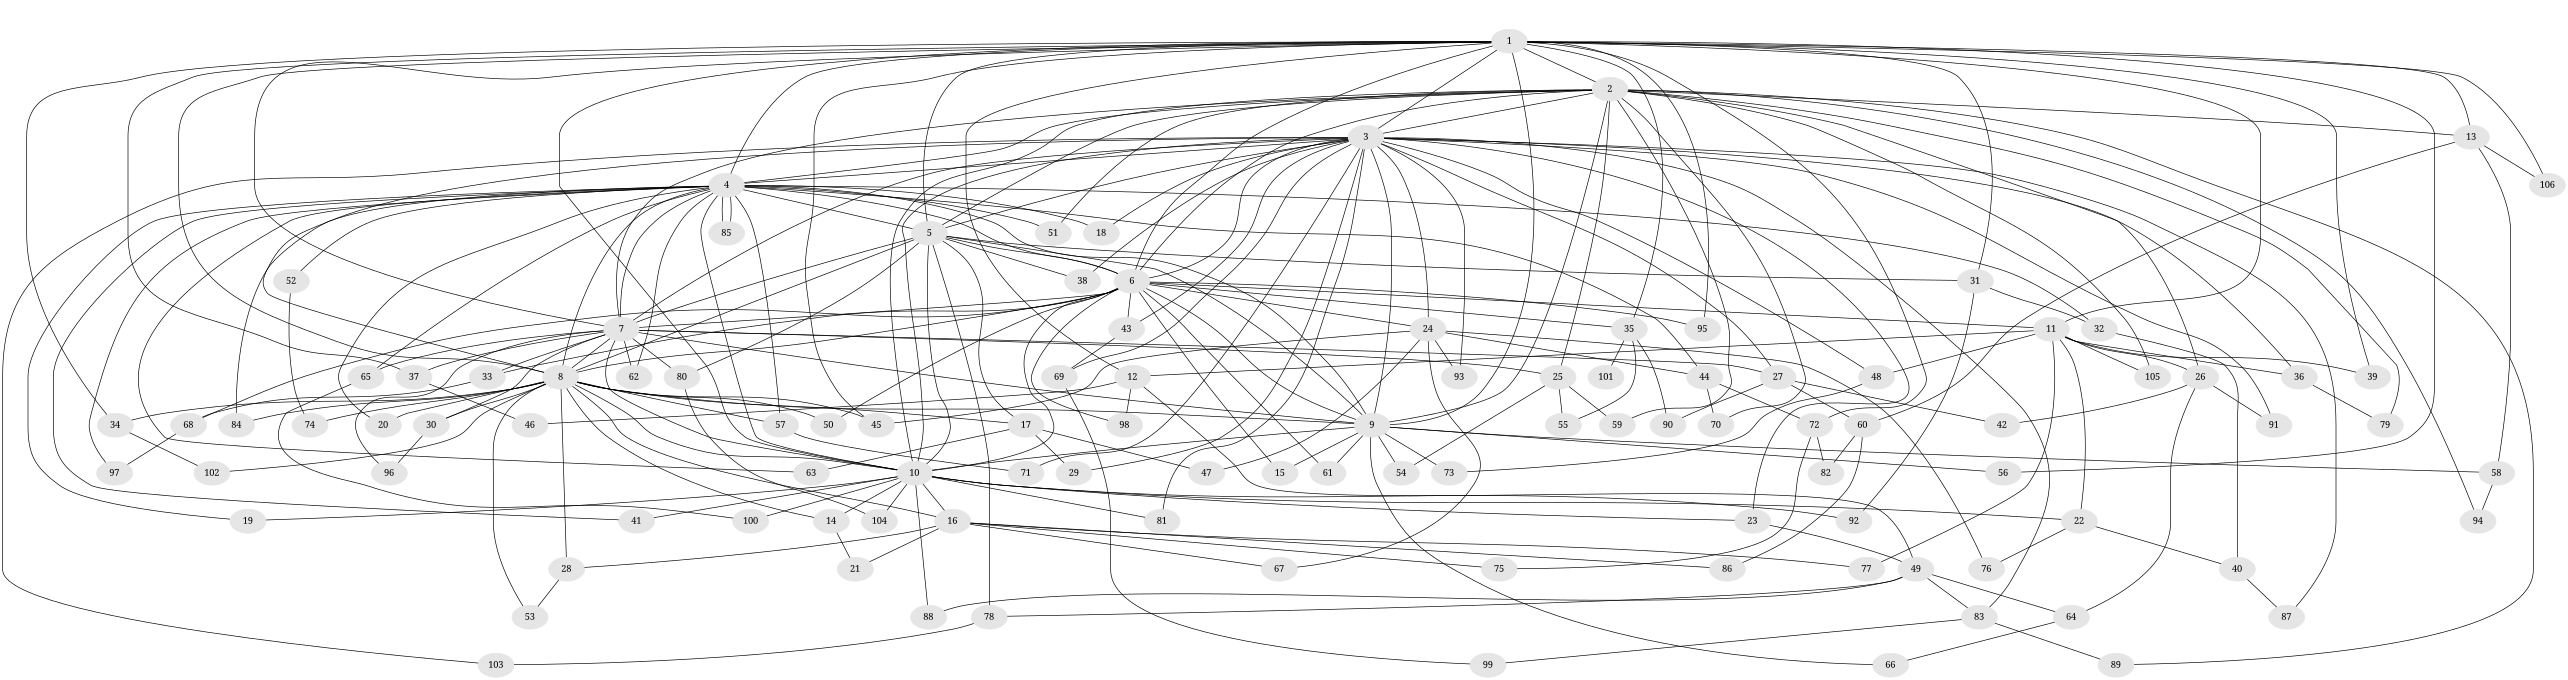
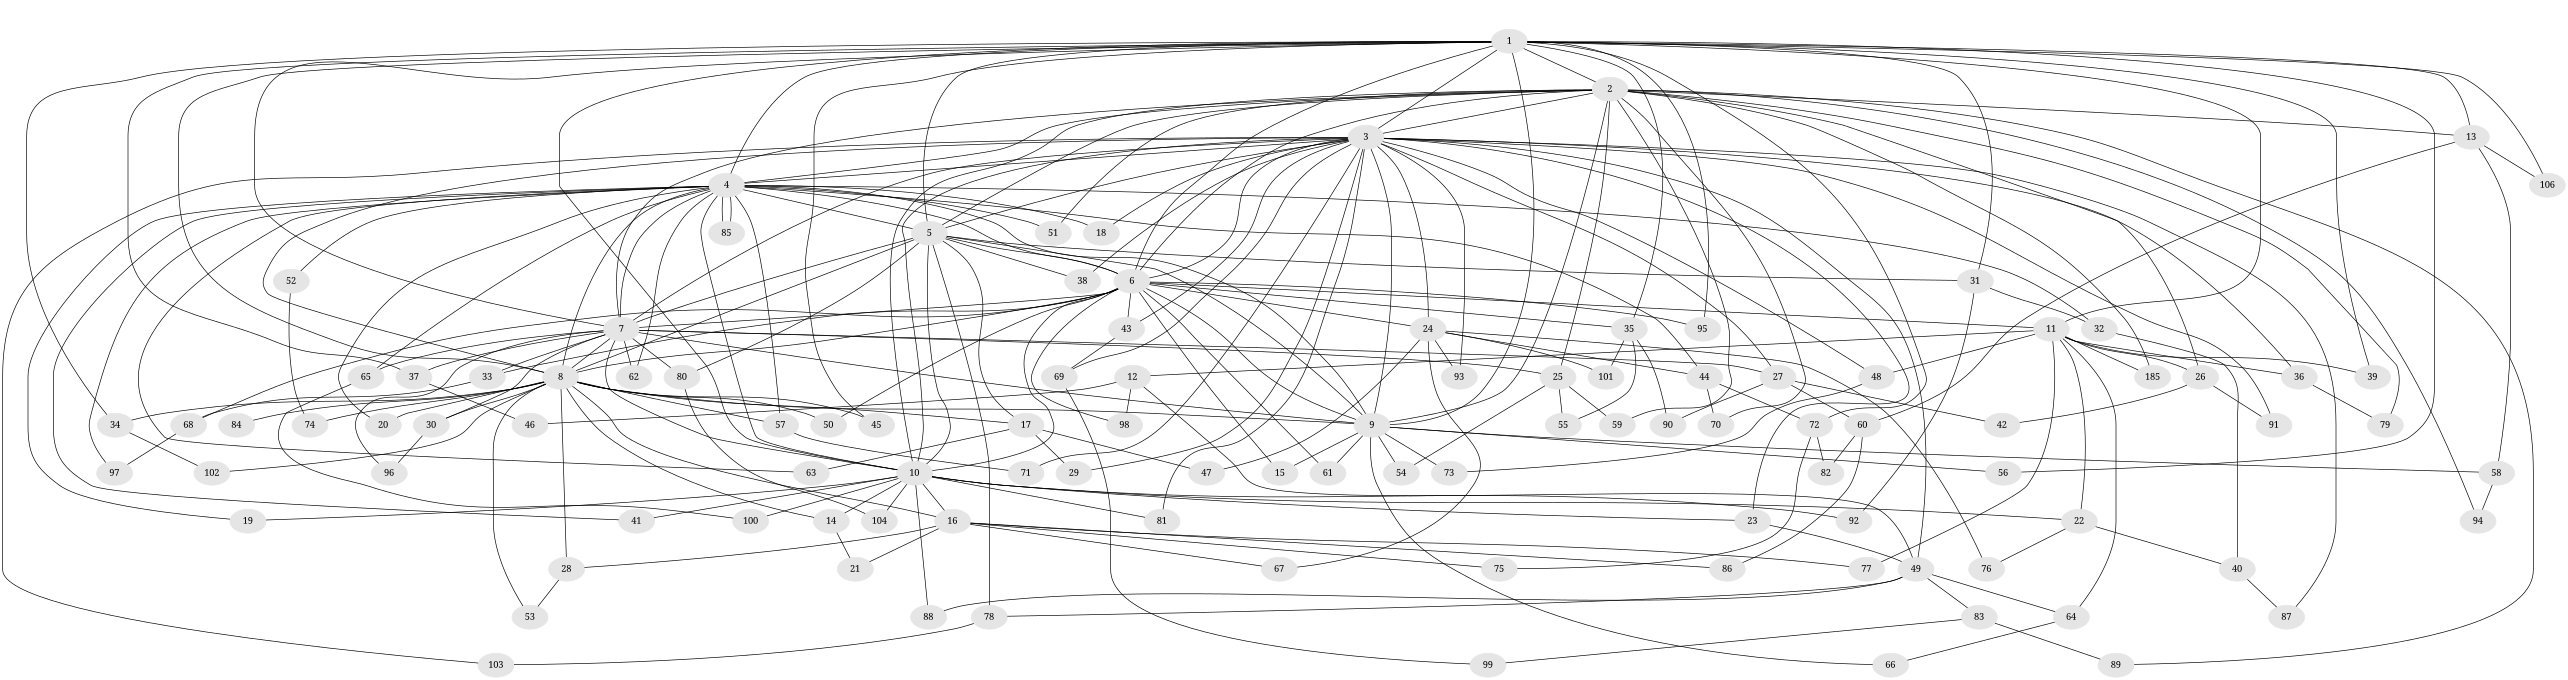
edge "1" -- "12": removed
edge "4" -- "84": removed
edge "3" -- "83": now "3" -- "49"
edge "24" -- "45": now "24" -- "101"
node "105": label "105" -> "185"
edge "9" -- "10": removed
edge "8" -- "10": removed
edge "26" -- "64": now "11" -- "64"
